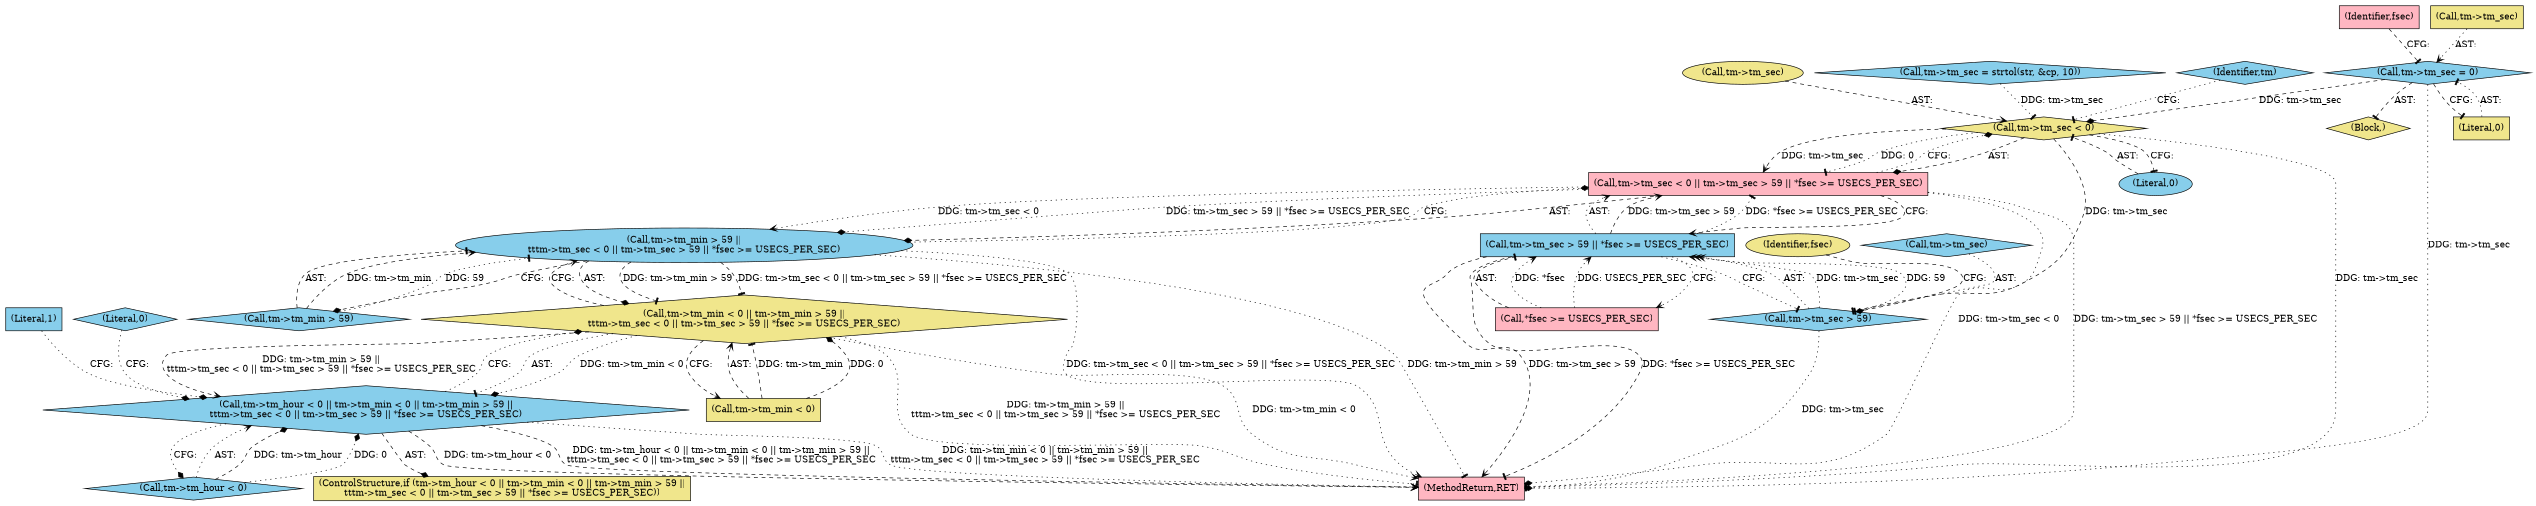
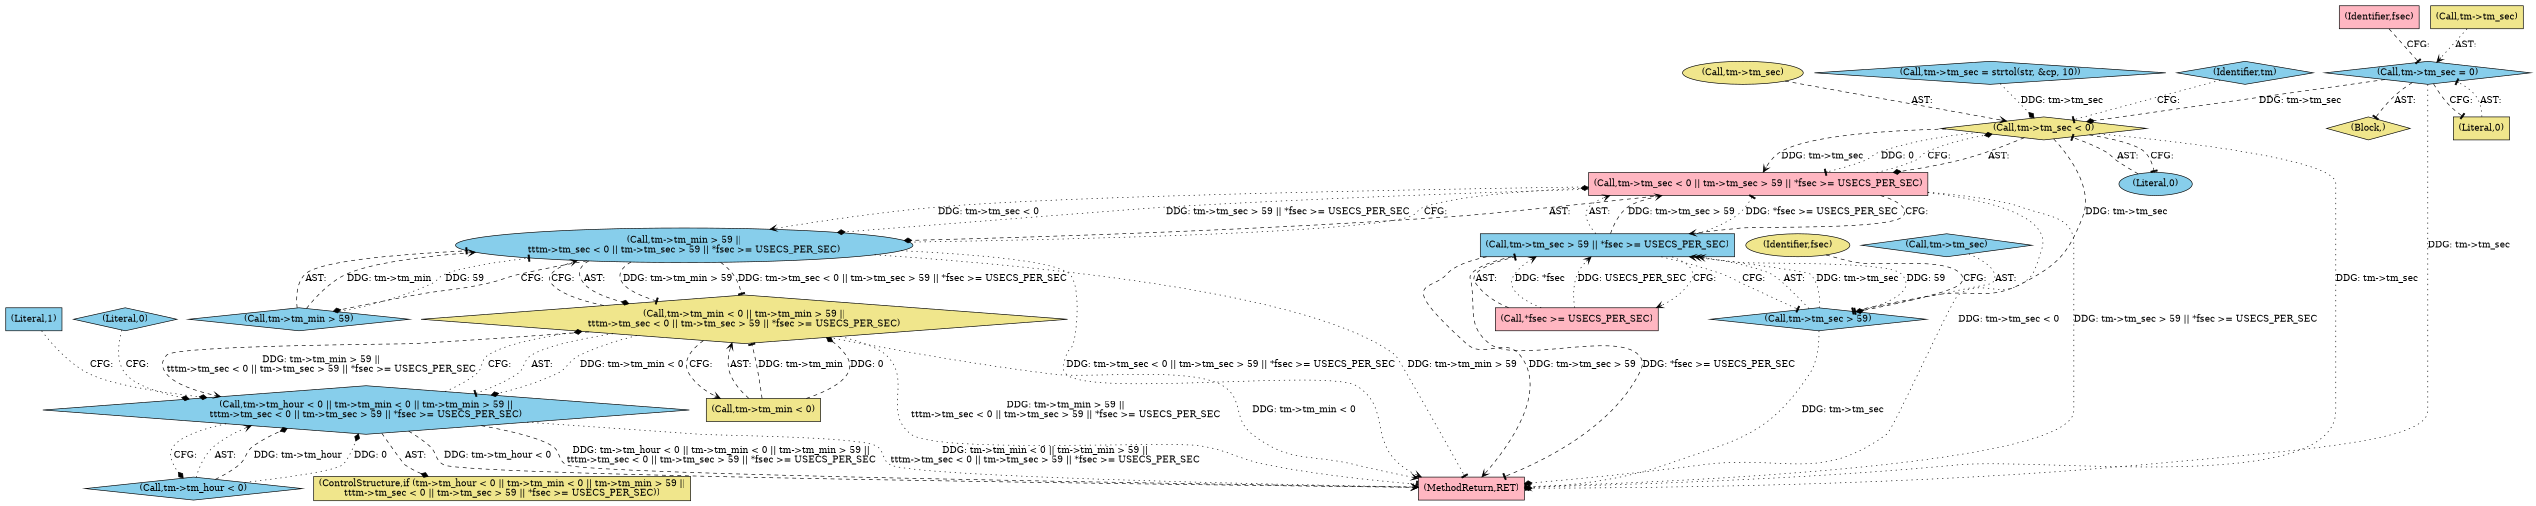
edge "(Call,tm->tm_sec = strtol(str, &cp, 10))" -> "(Call,tm->tm_sec < 0)": arrowhead tee -> diamond
edge "(Call,tm->tm_sec > 59)" -> "(MethodReturn,RET)": arrowhead tee -> vee
